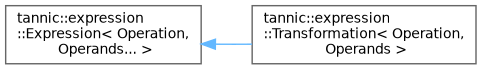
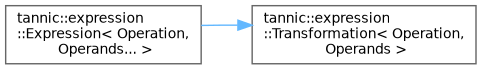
edge "tannic::expression ::Transformation< Operation, Operands >" -> "tannic::expression ::Expression< Operation, Operands... >": reversed
